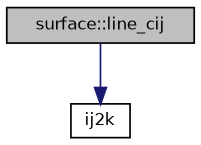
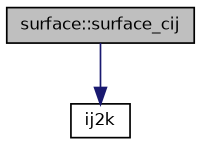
node "surface::line_cij": label "surface::line_cij" -> "surface::surface_cij"
